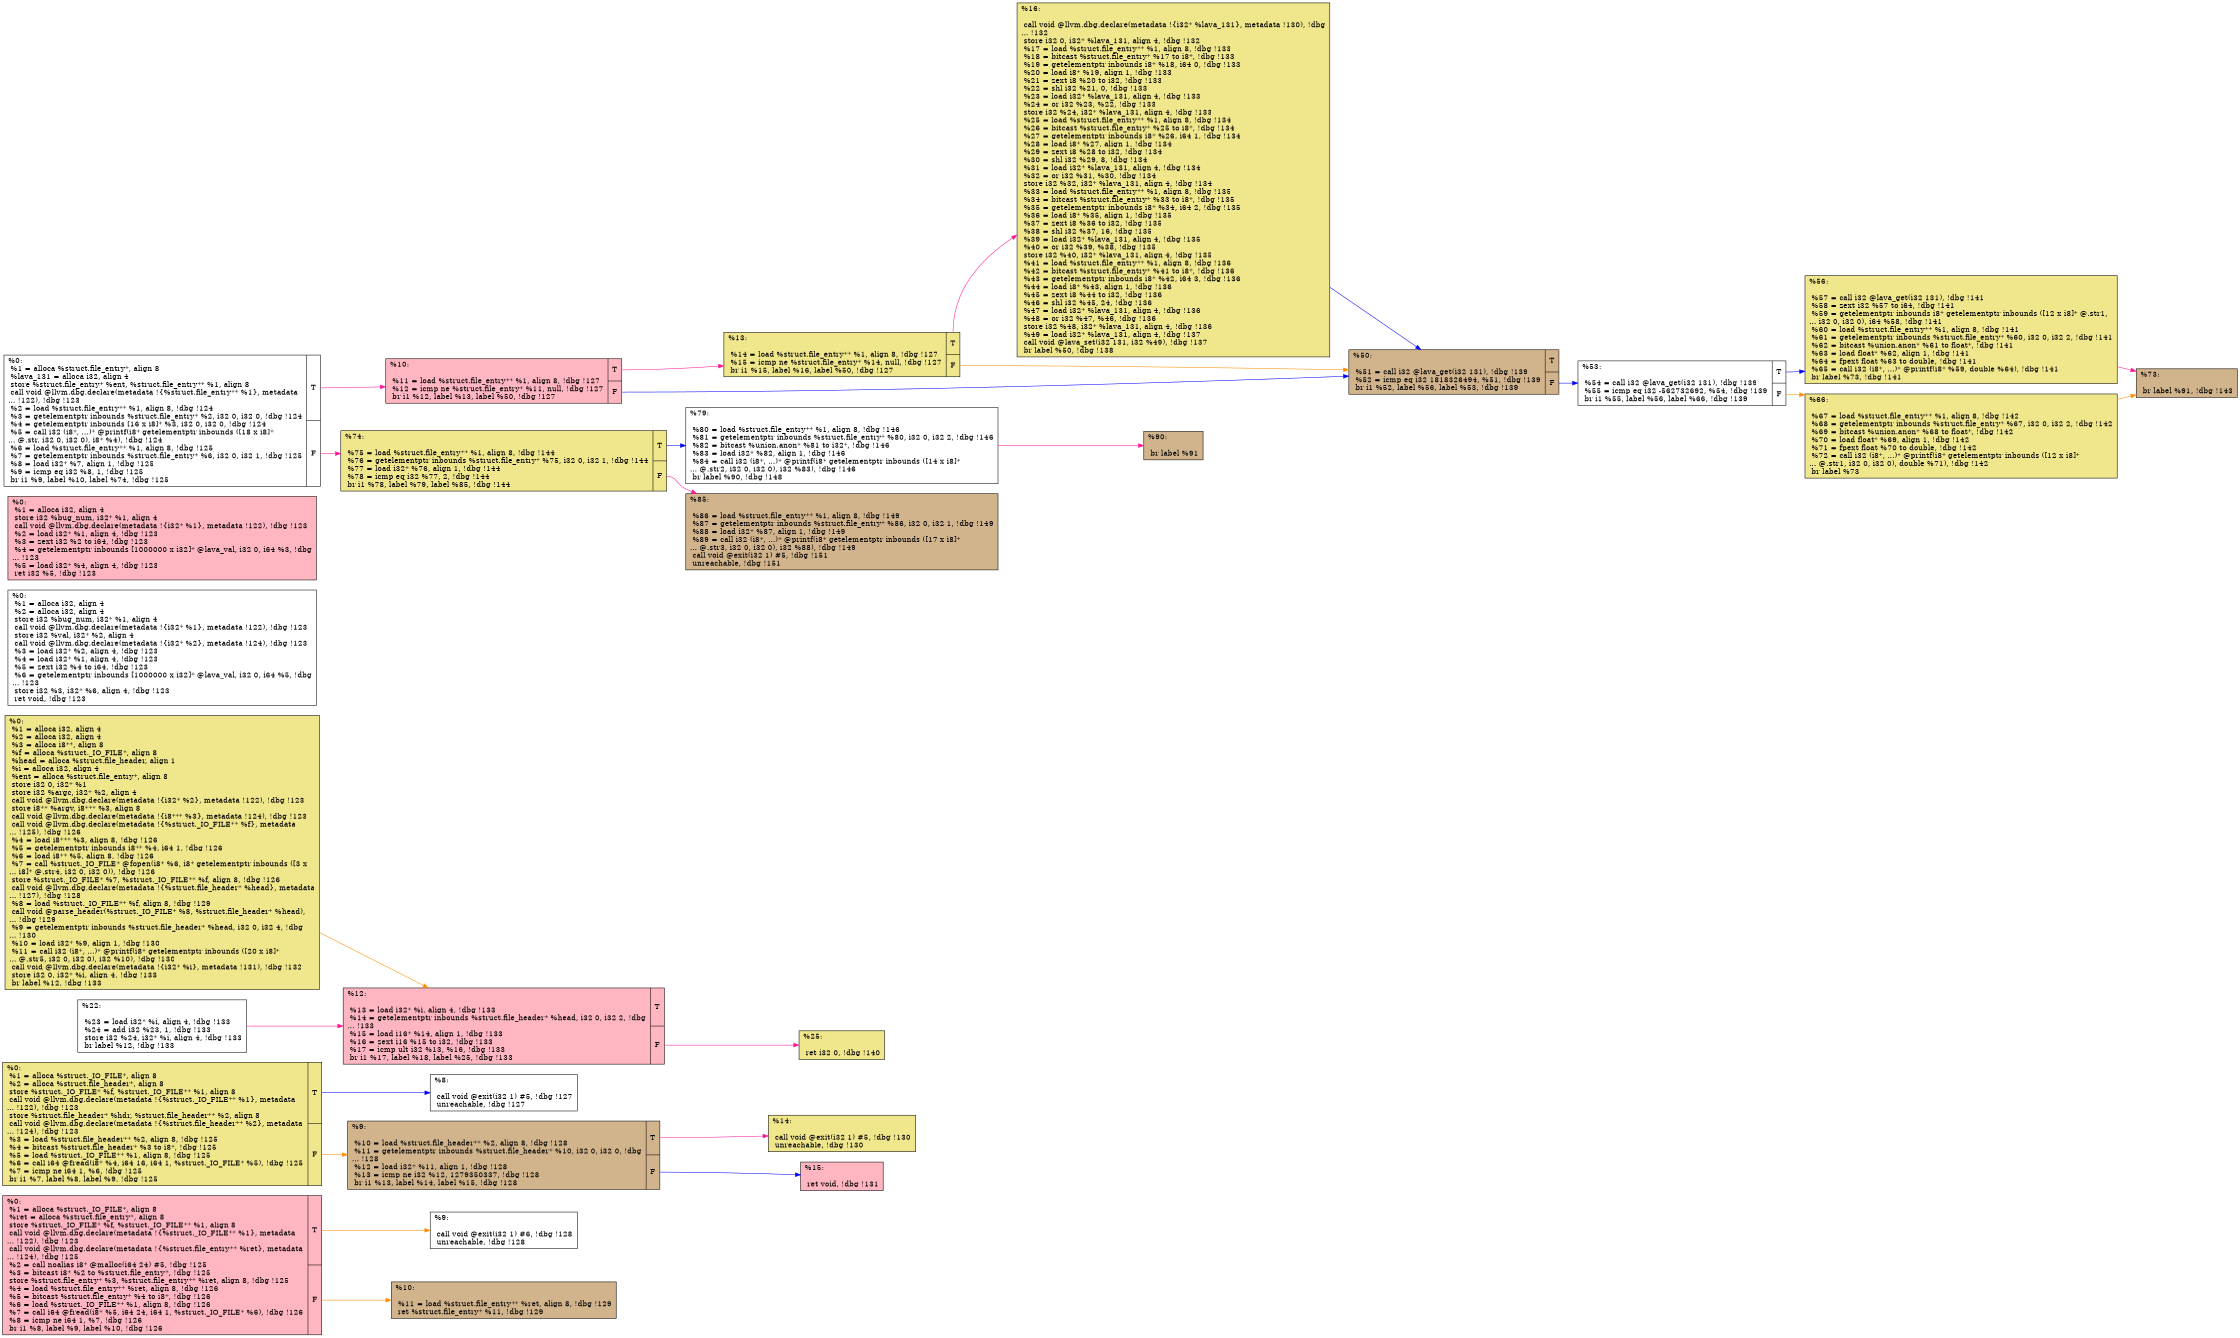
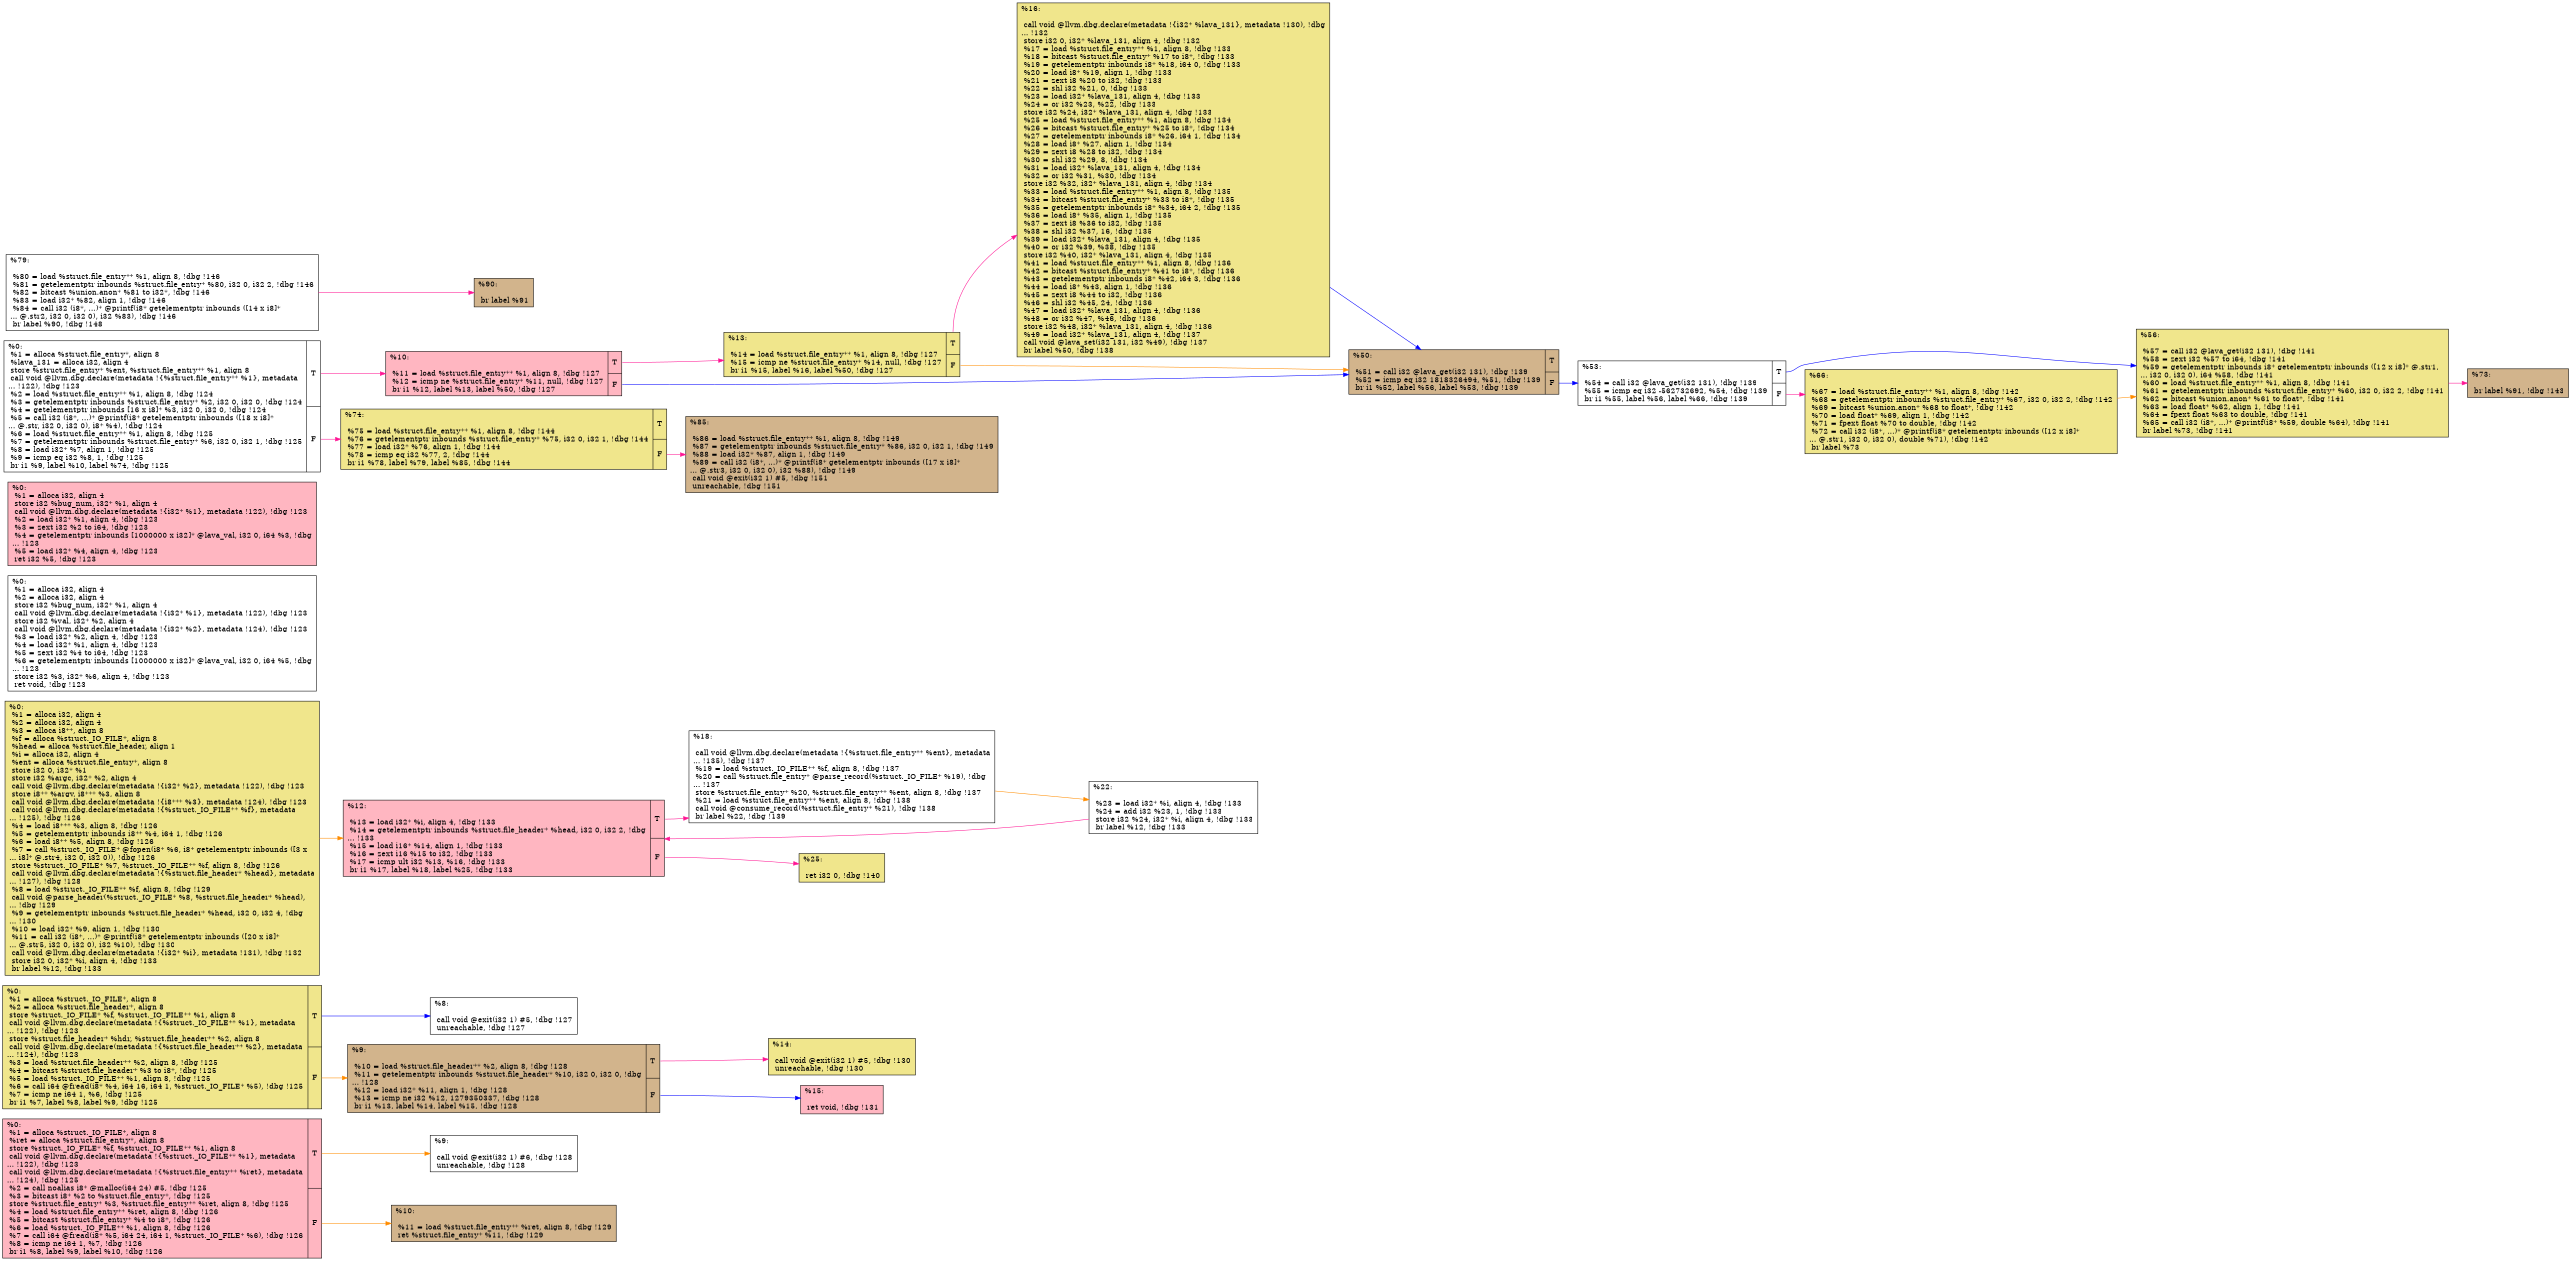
edge "%53:" -> "%66:": color darkorange -> deeppink
edge "%66:" -> "%73:": now "%66:" -> "%56:"
edge "%74:" -> "%79:": removed
node "%18:": added
